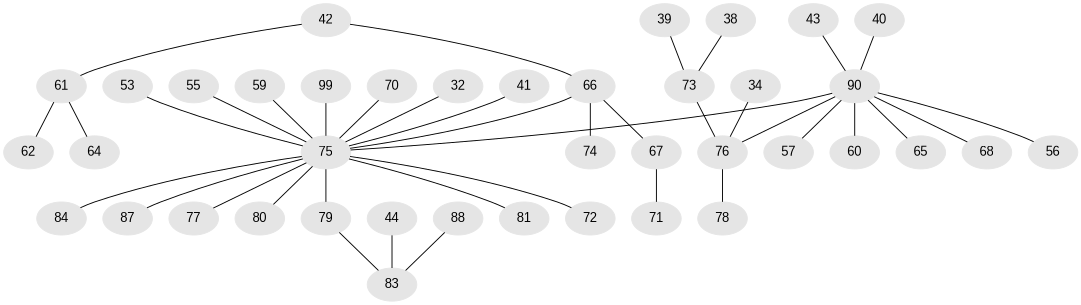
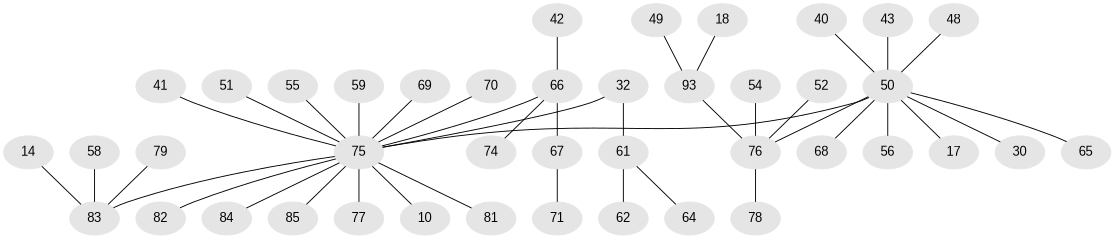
node "39": label "39" -> "49"
node "38": label "38" -> "18"
node "48": added
edge "42" -- "61": now "32" -- "61"
node "53": label "53" -> "51"
node "99": label "99" -> "69"
node "73": label "73" -> "93"
node "34": label "34" -> "54"
node "52": added
node "90": label "90" -> "50"
node "57": label "57" -> "17"
node "60": label "60" -> "30"
edge "75" -- "79": now "75" -- "83"
node "87": label "87" -> "85"
node "80": label "80" -> "10"
node "44": label "44" -> "14"
node "88": label "88" -> "58"
node "72": label "72" -> "82"
